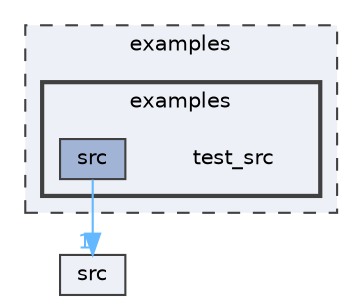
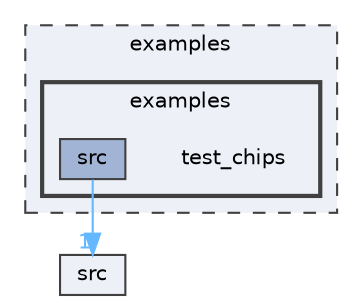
node "test_src": label "test_src" -> "test_chips"
